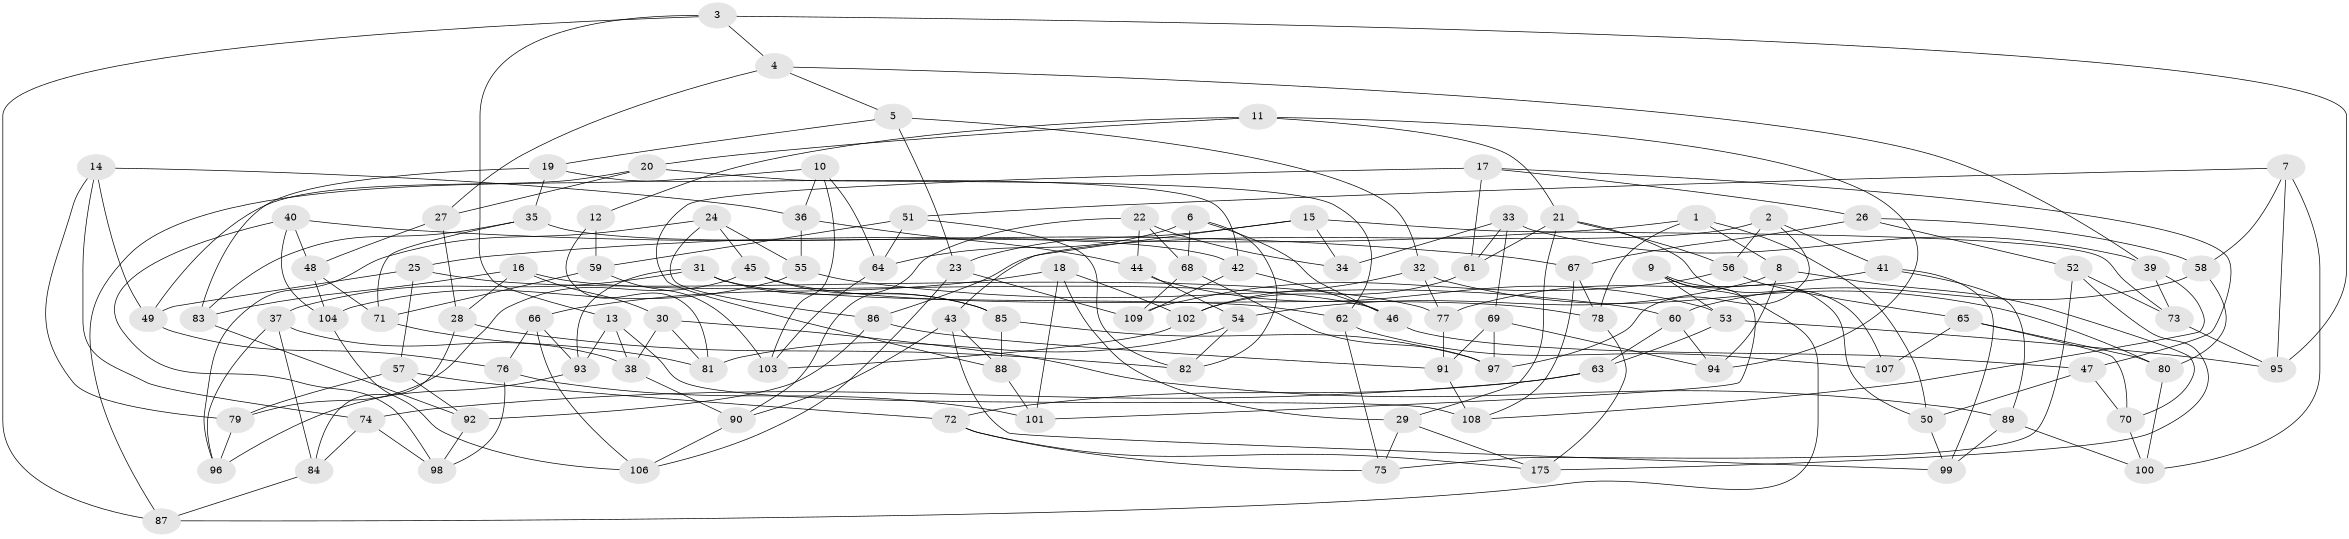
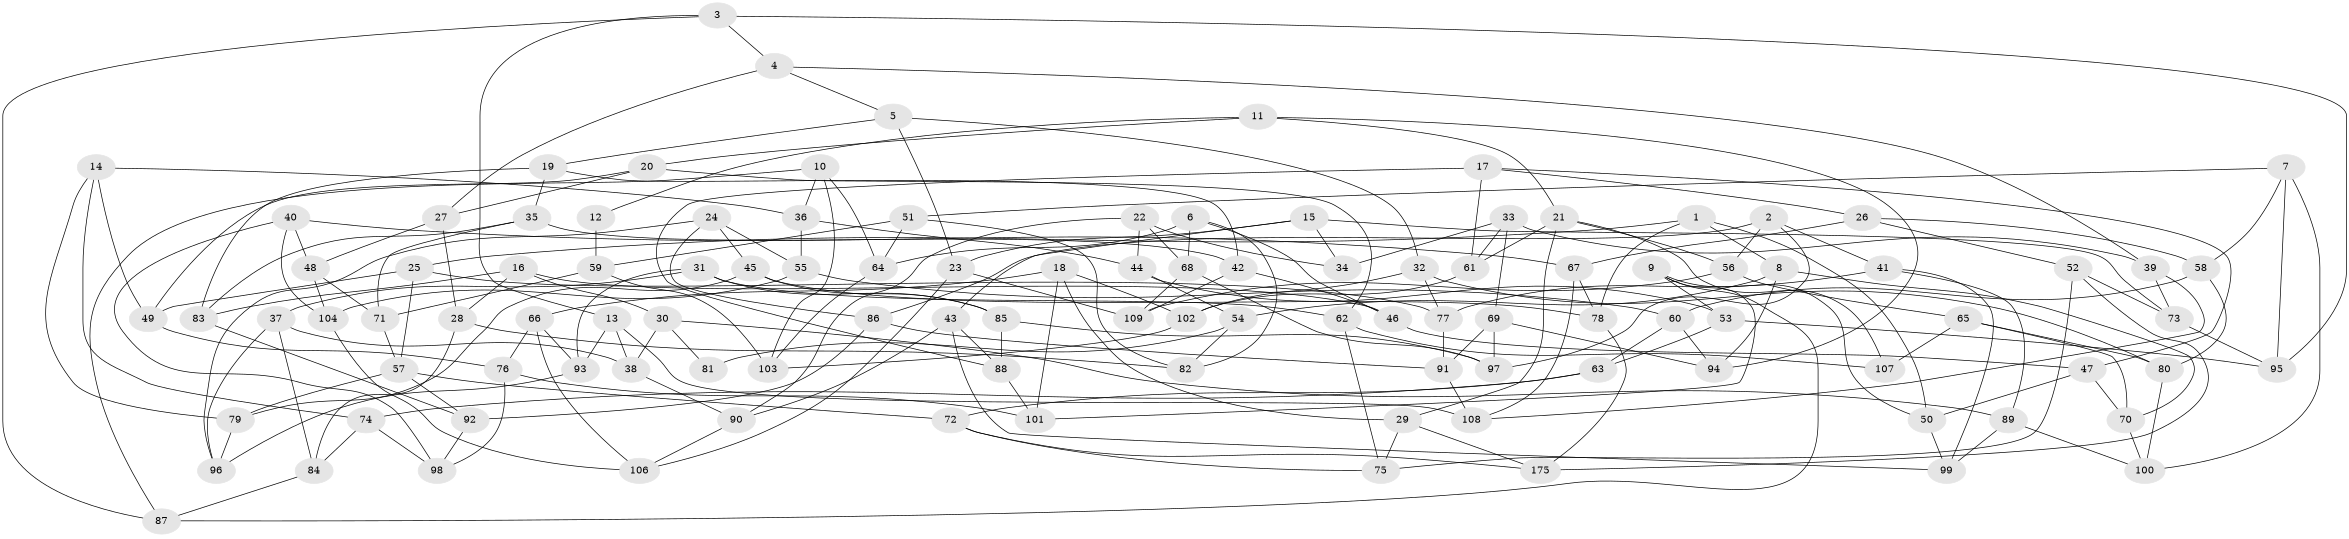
edge "12" -- "81": removed
edge "71" -- "81": now "71" -- "57"
